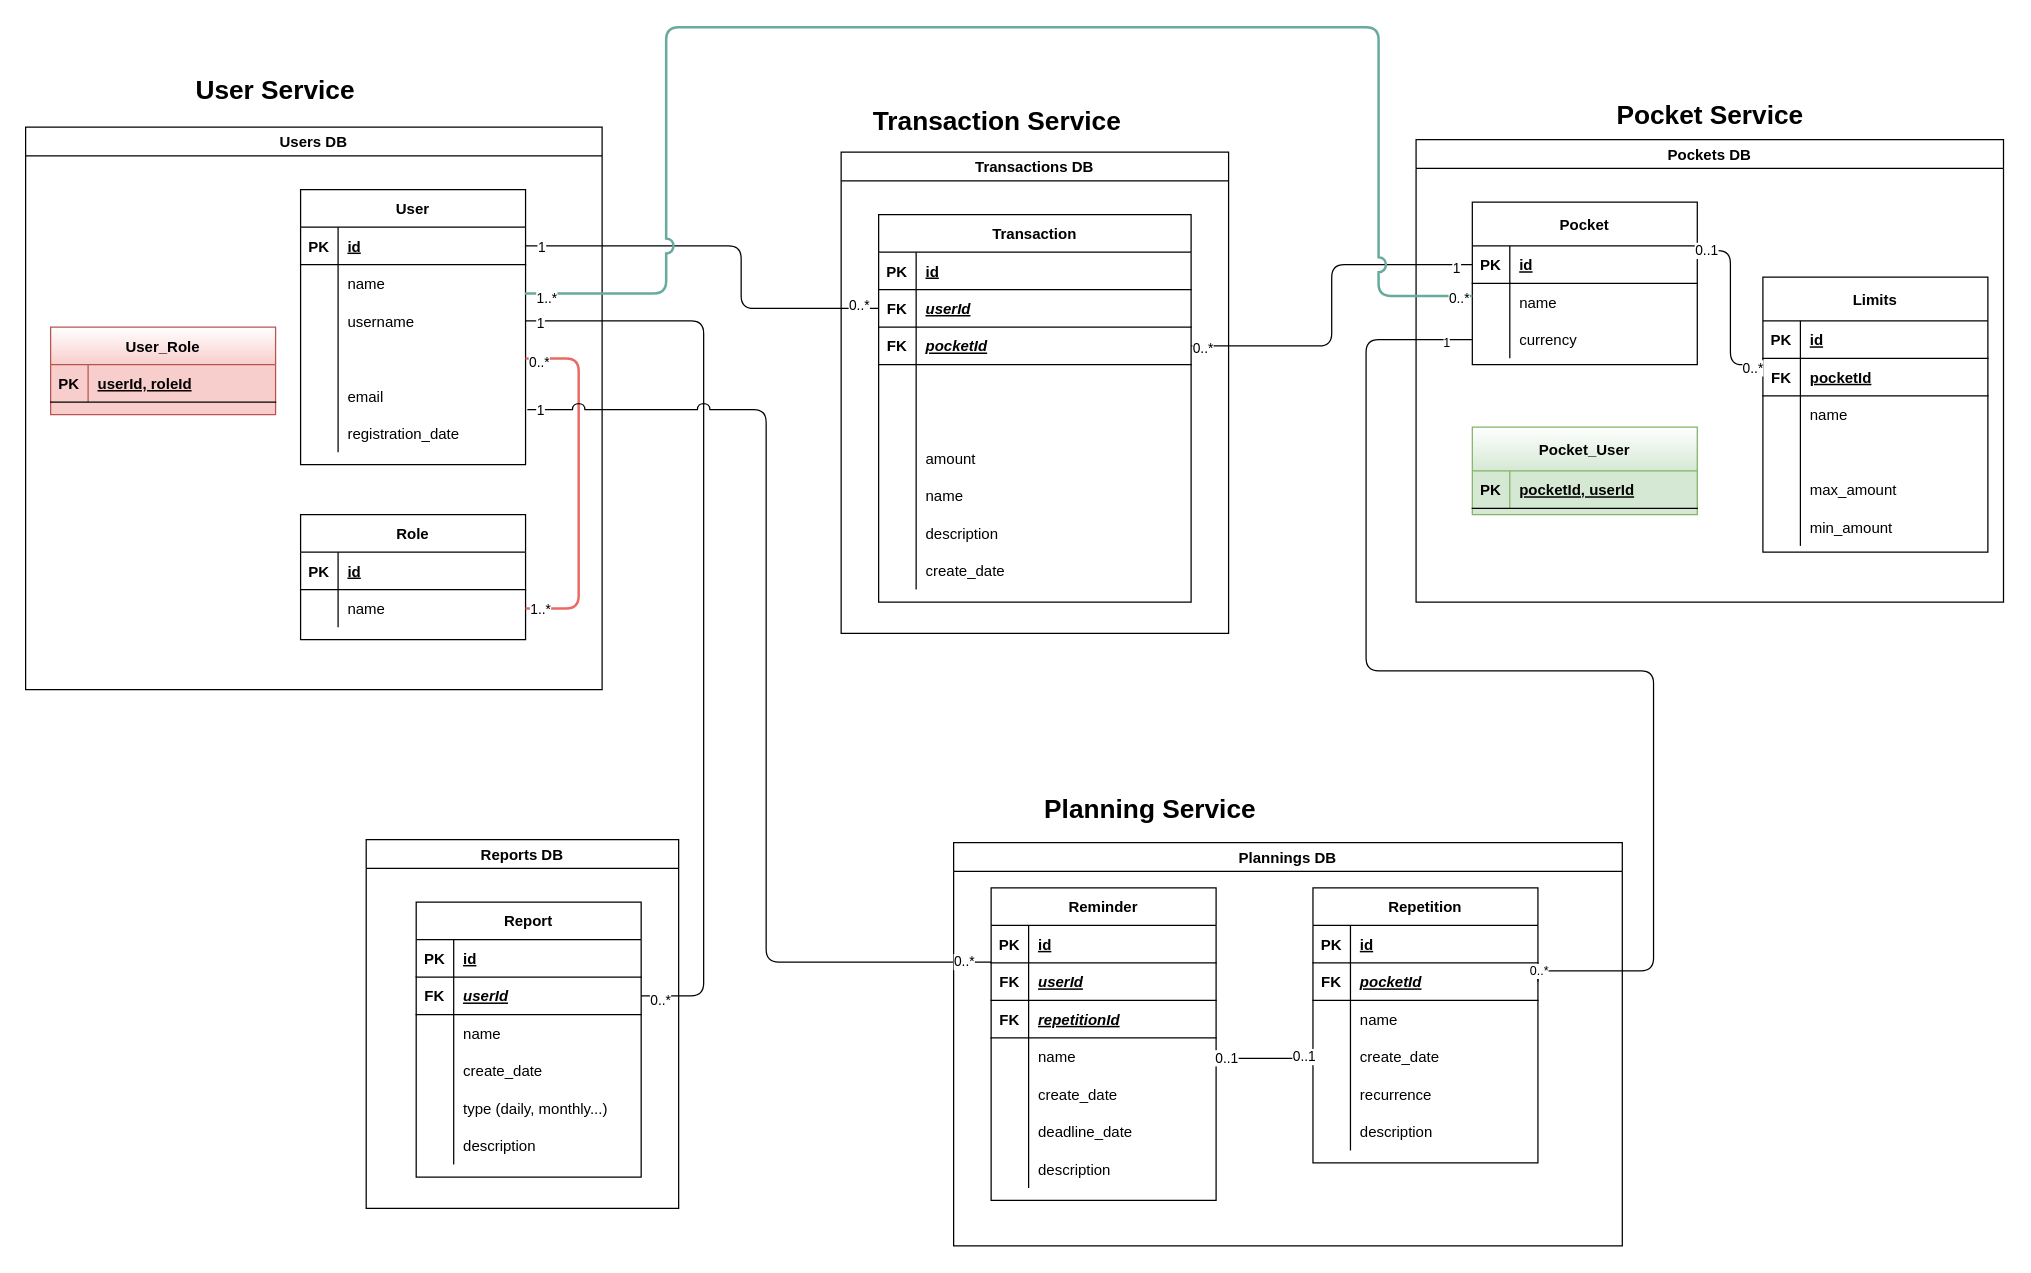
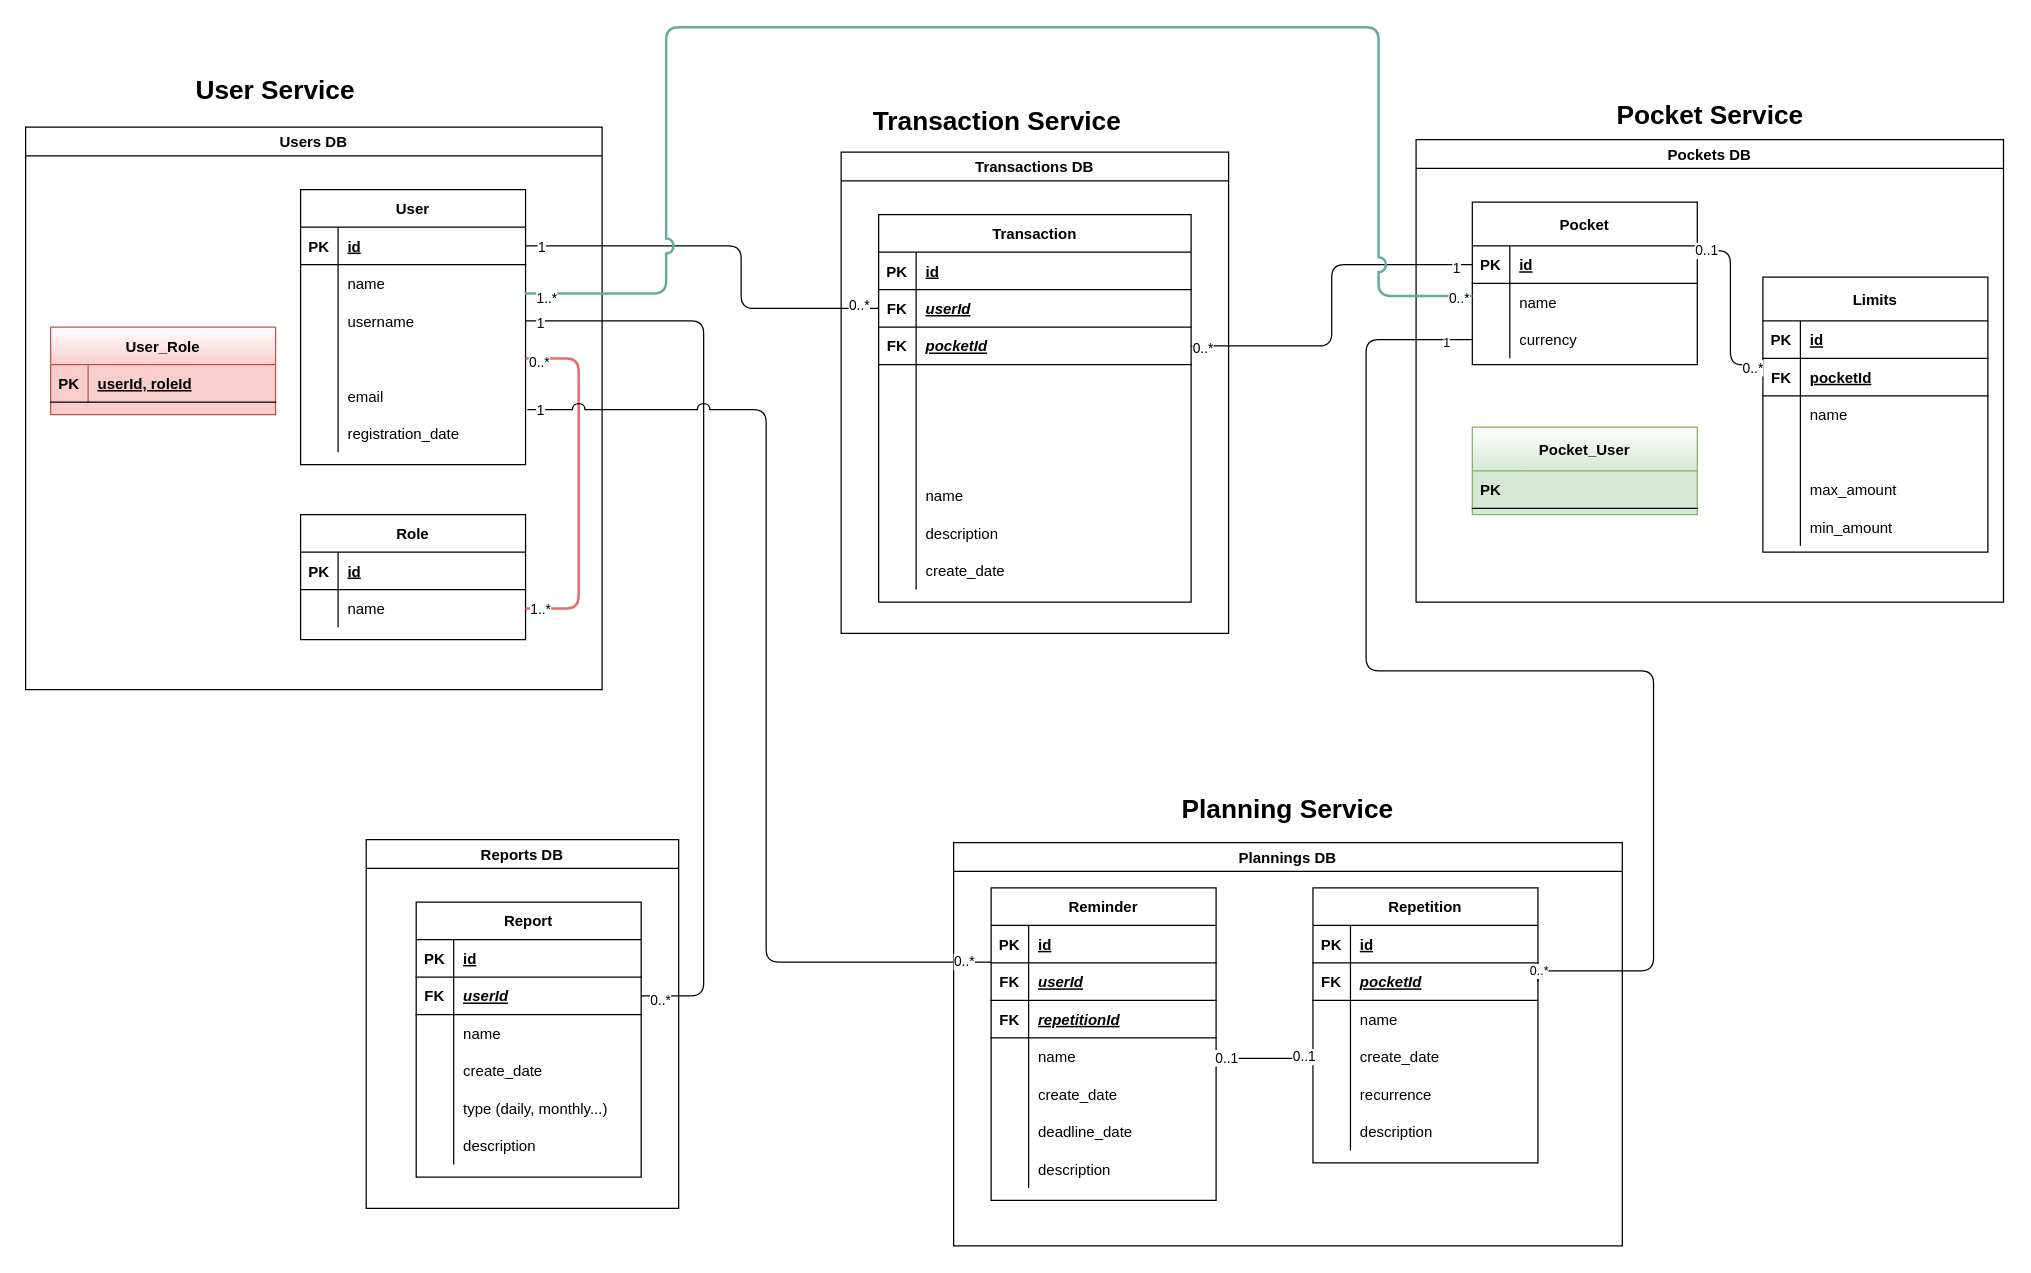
node "amount": removed
node "pocketId, userId": removed
node "Planning Service": moved (1151, 808) -> (1288, 808)
